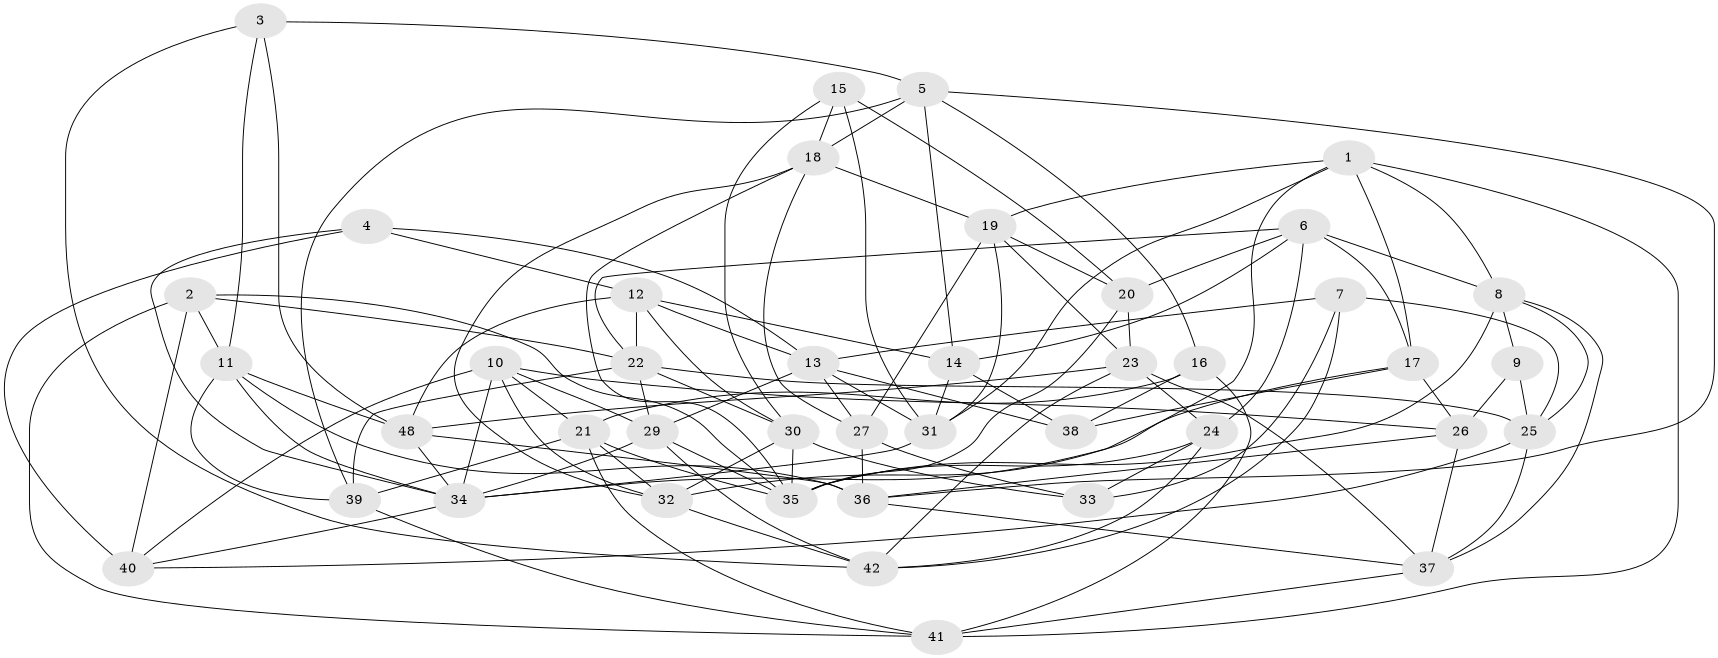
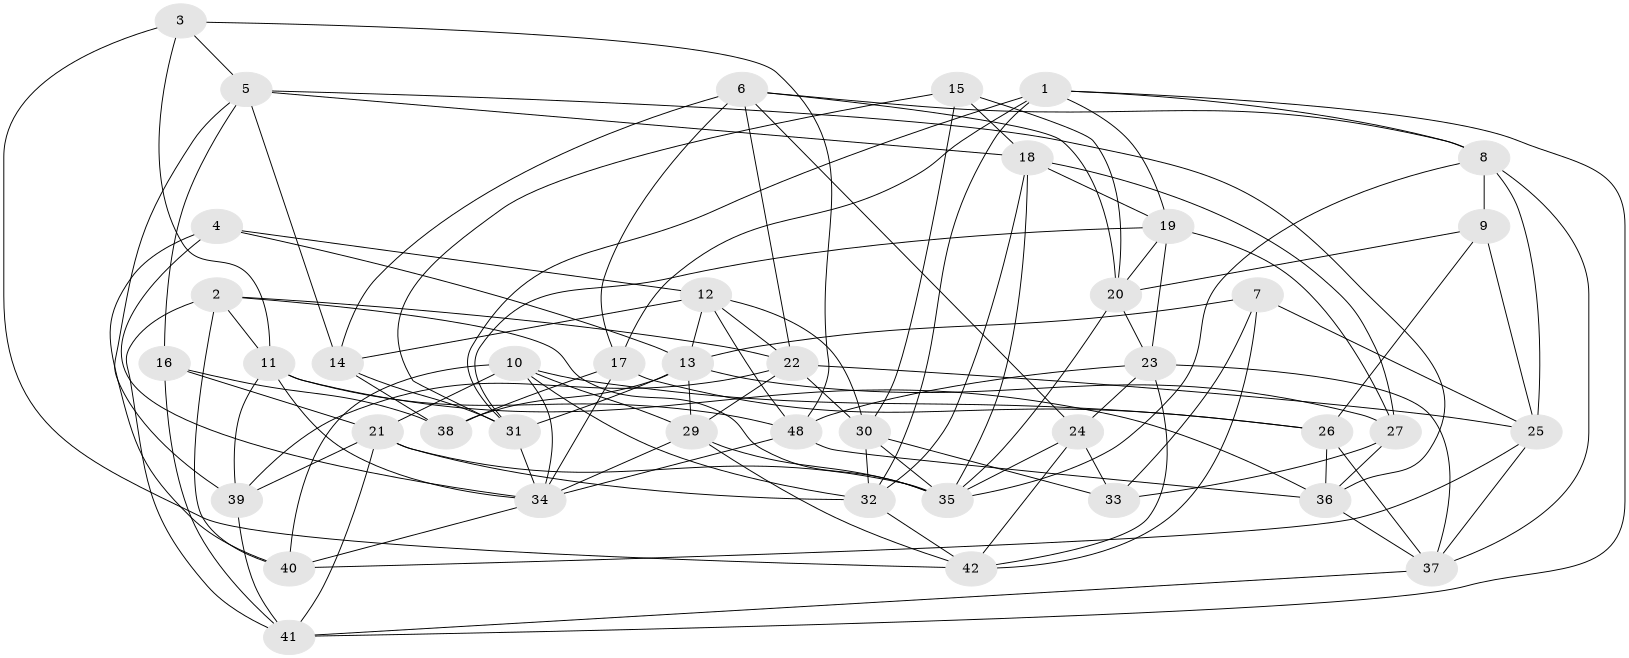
edge "9" -- "20": added
